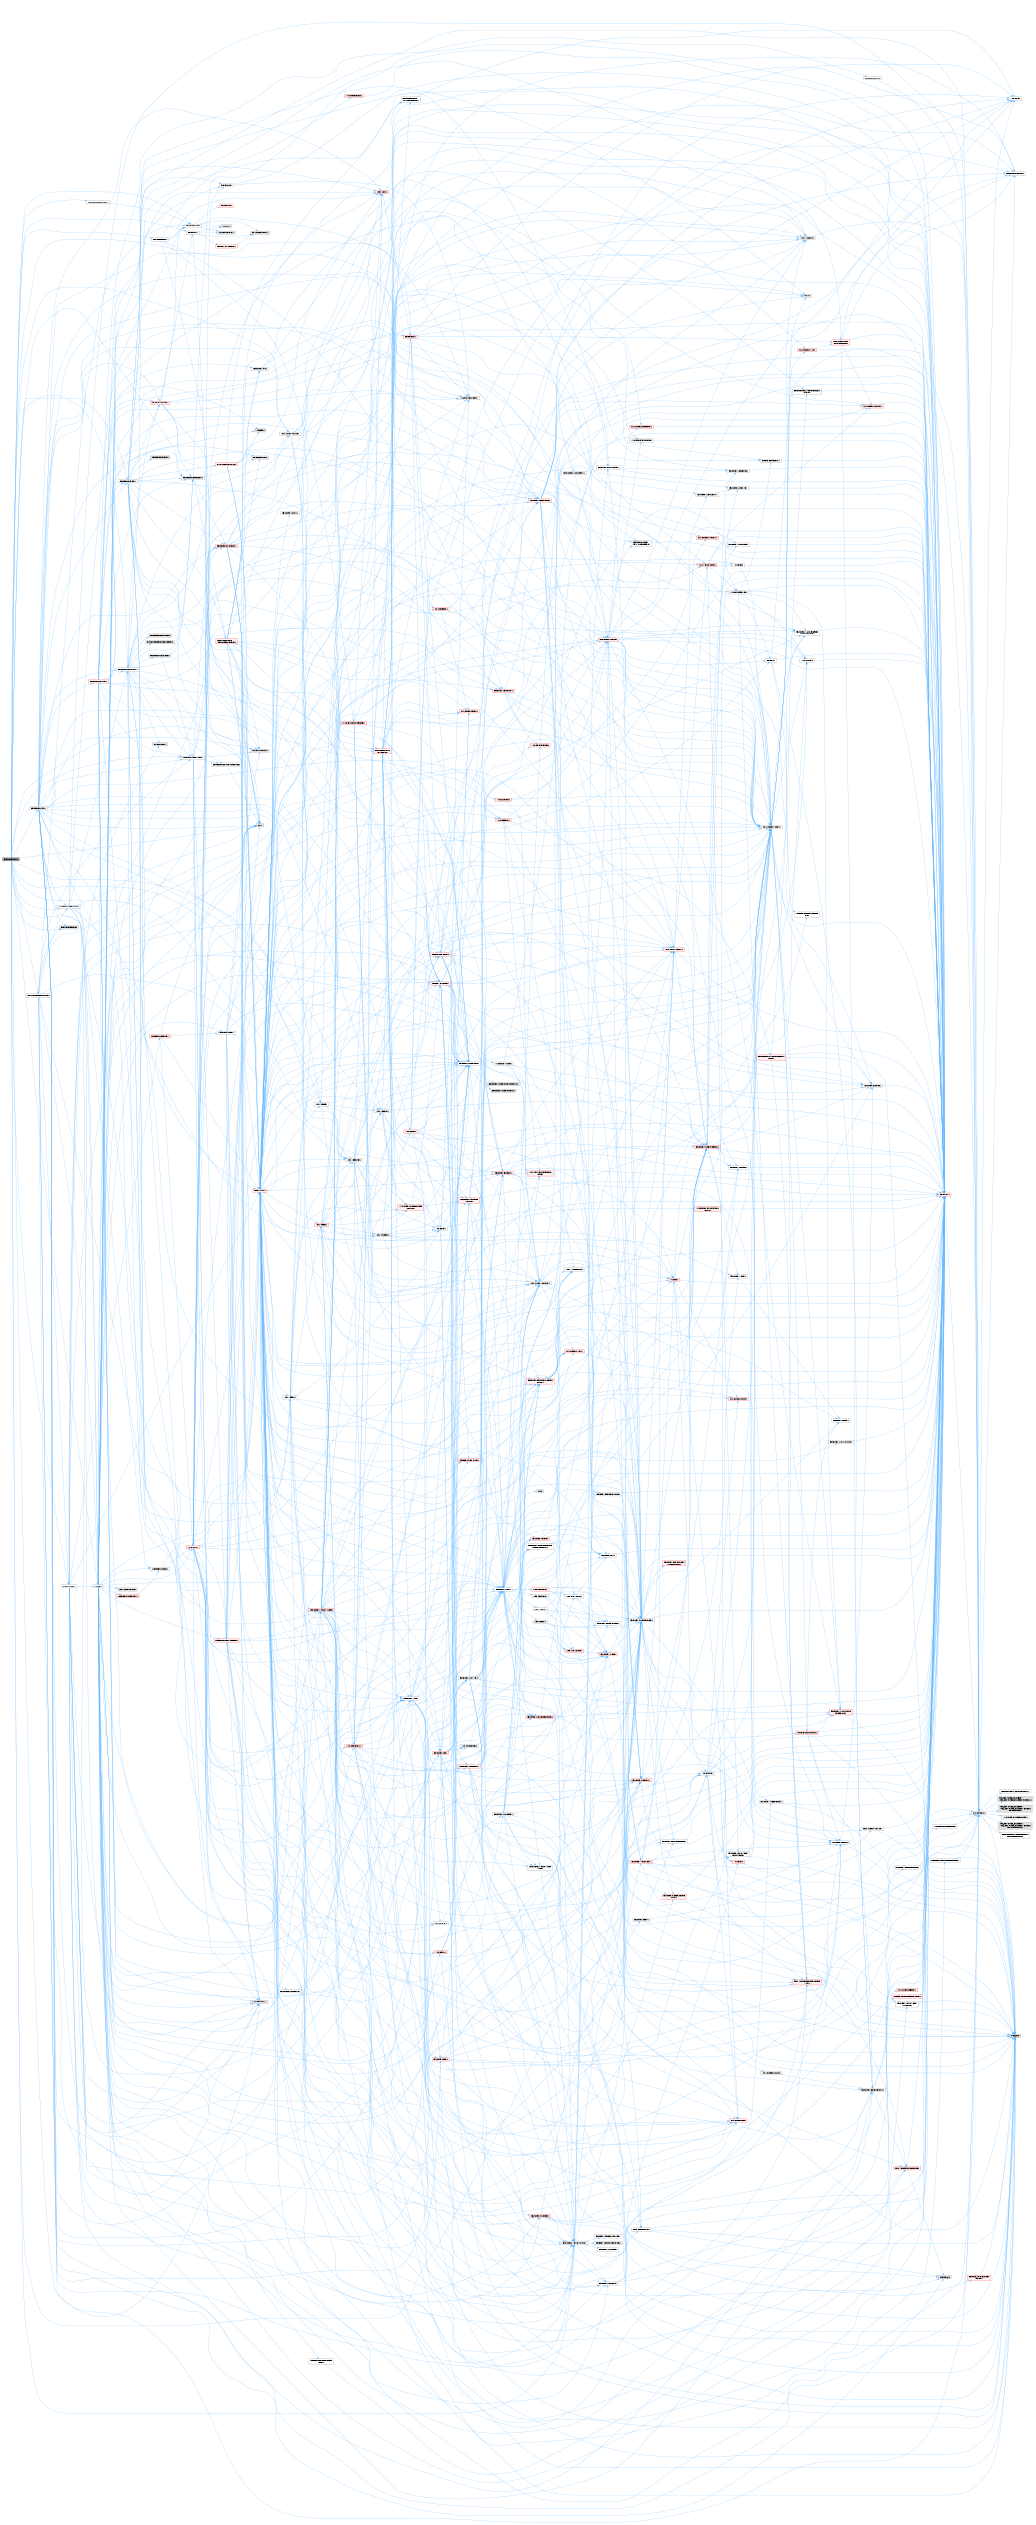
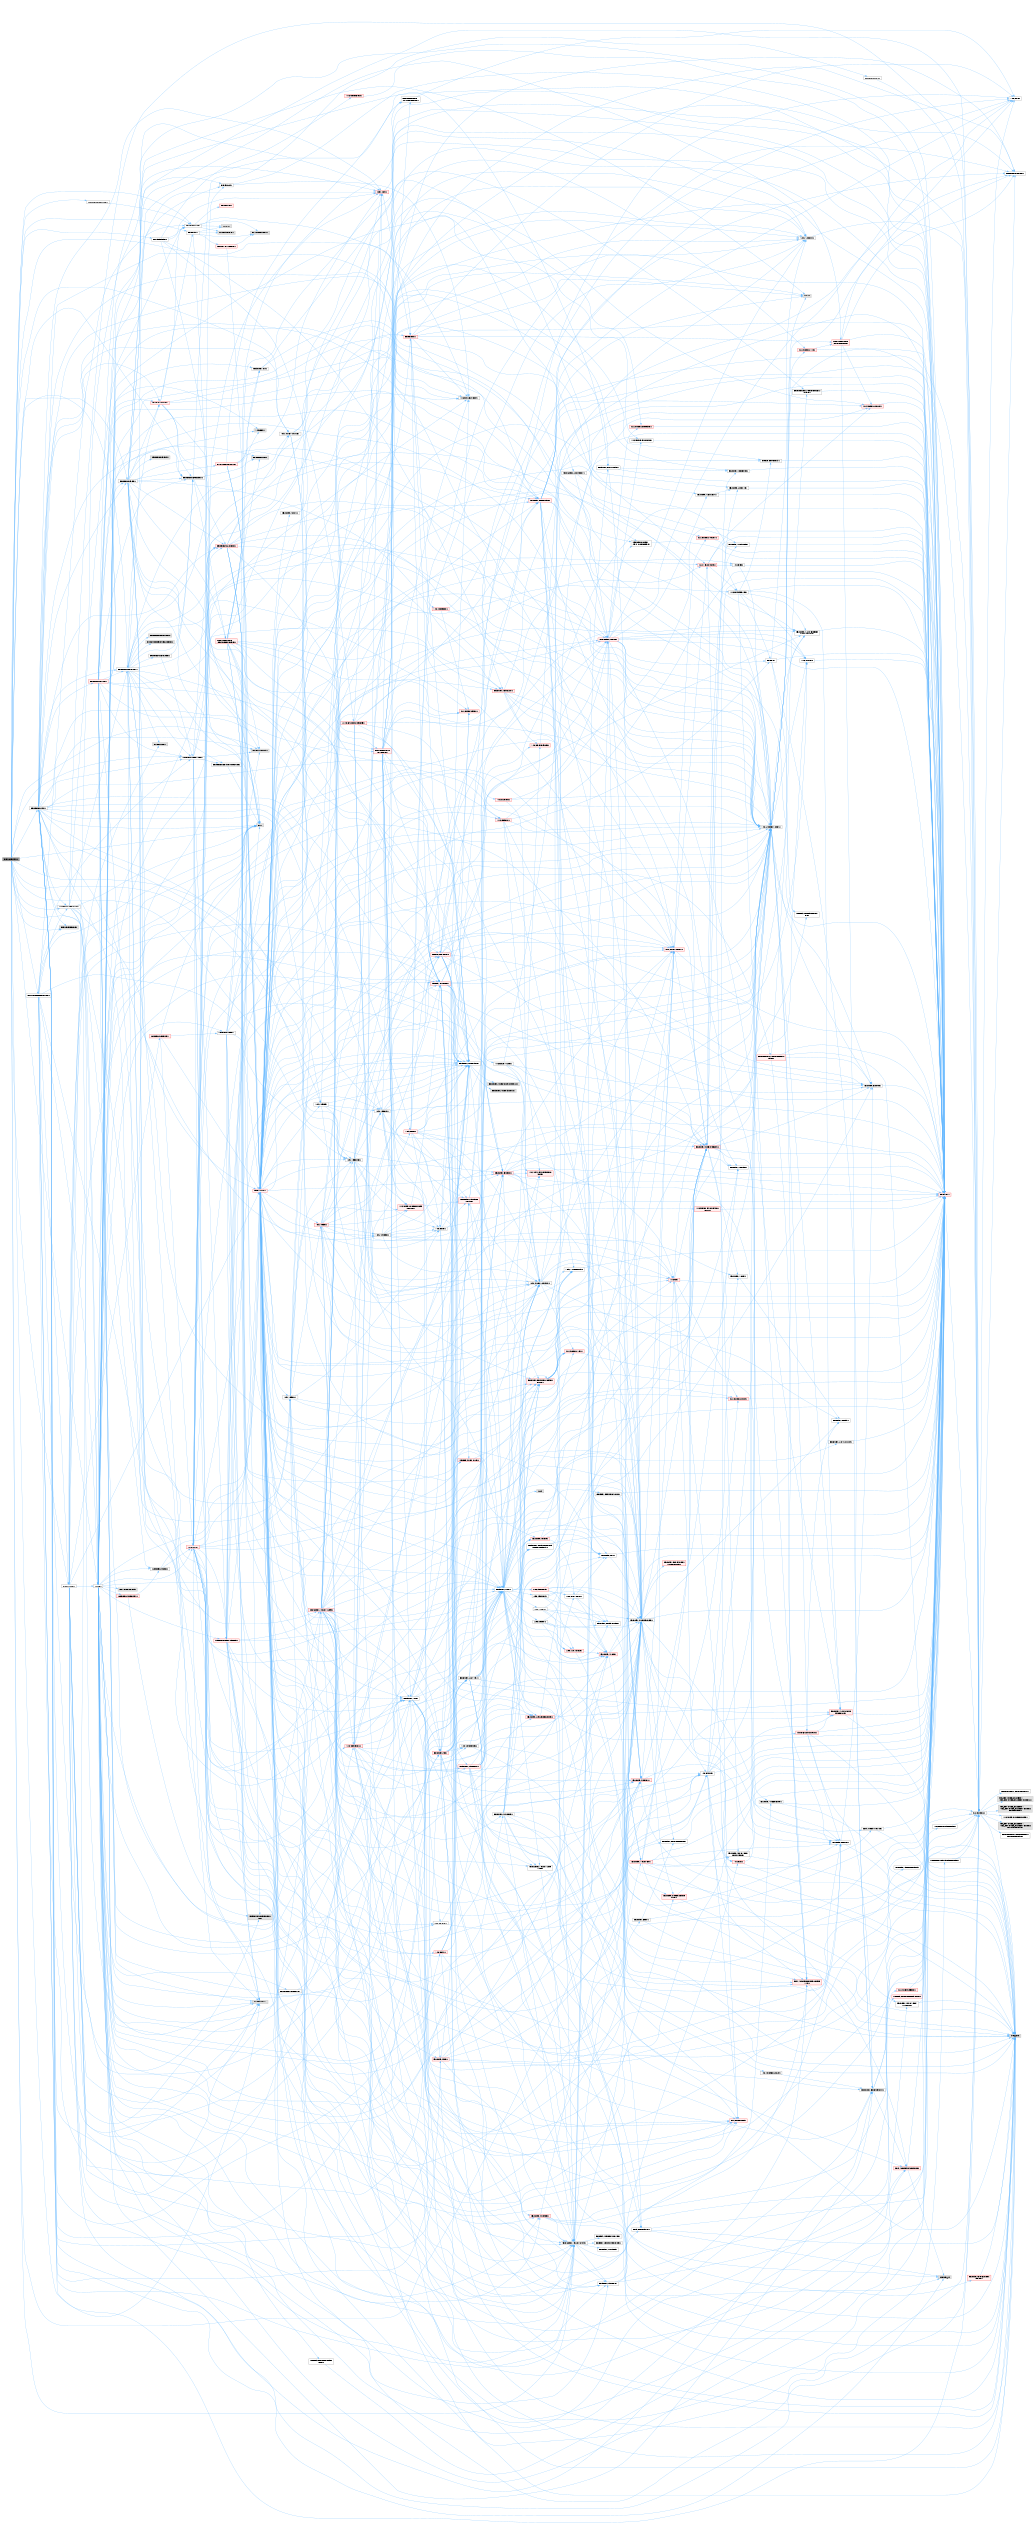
node "UObject/RendererInterface Fwd.h": label "UObject/RendererInterface Fwd.h" -> "UObject/UObjectHierarchy Fwd.h"
node "DataDrivenShaderPlatform Info.h": added
edge "GlobalShader.h" -> "UObject/UnrealNames.h": now "GlobalShader.h" -> "Stats/Stats.h"
